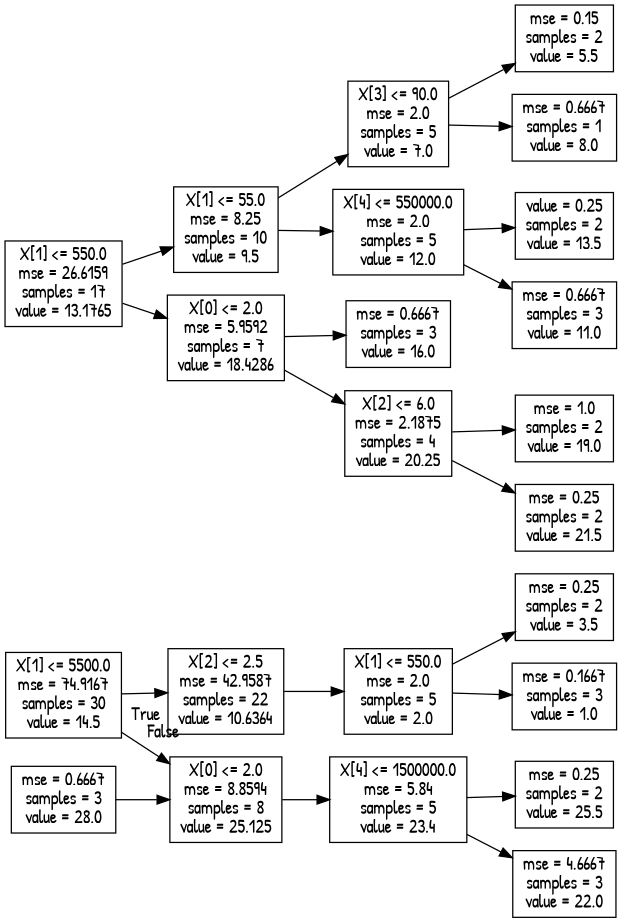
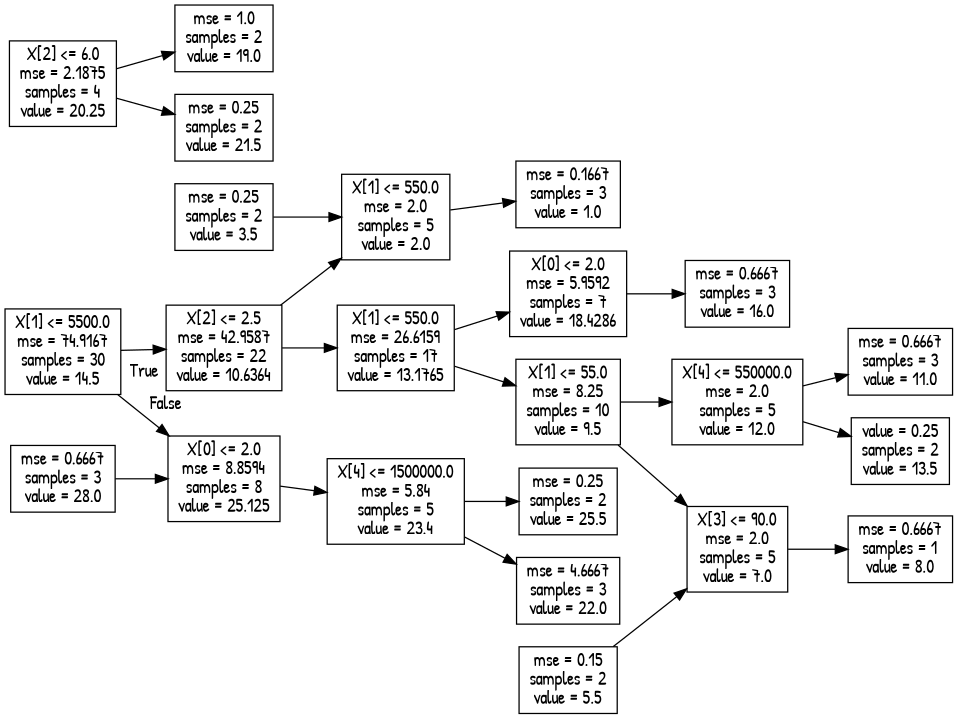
edge "X[3] <= 90.0 mse = 2.0 samples = 5 value = 7.0" -> "mse = 0.15 samples = 2 value = 5.5": reversed
edge "X[2] <= 2.5 mse = 42.9587 samples = 22 value = 10.6364" -> "X[1] <= 550.0 mse = 26.6159 samples = 17 value = 13.1765": added
edge "X[0] <= 2.0 mse = 5.9592 samples = 7 value = 18.4286" -> "X[2] <= 6.0 mse = 2.1875 samples = 4 value = 20.25": removed
edge "X[1] <= 550.0 mse = 2.0 samples = 5 value = 2.0" -> "mse = 0.25 samples = 2 value = 3.5": reversed
